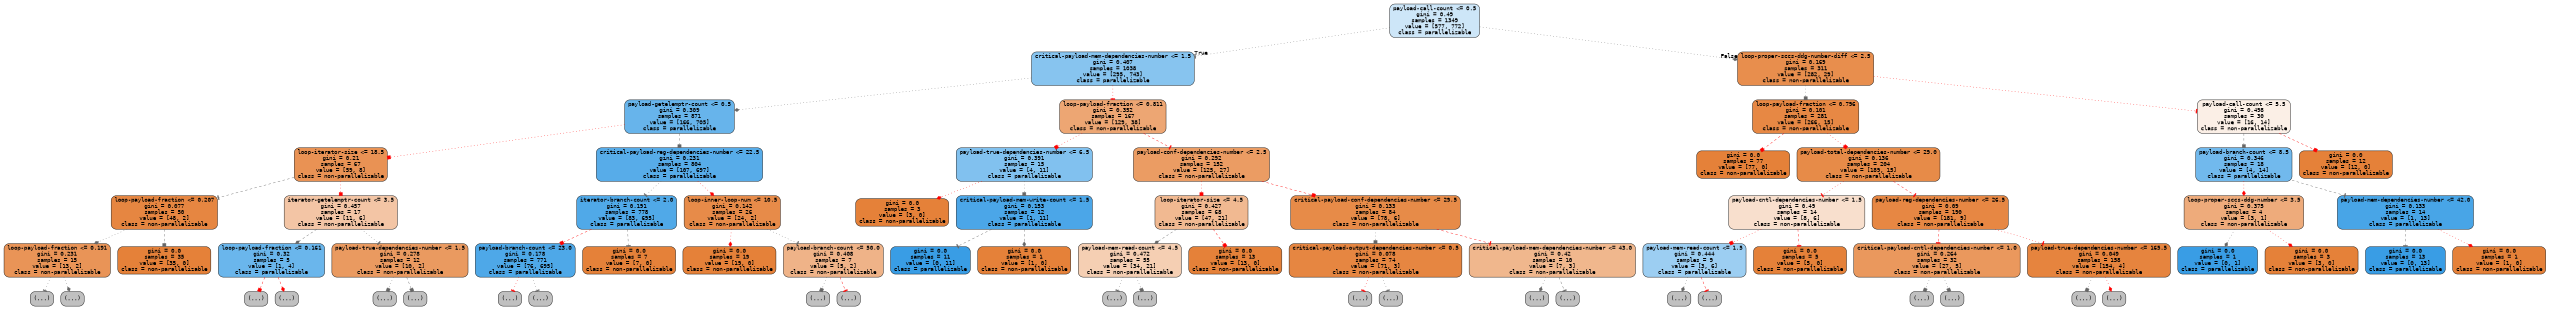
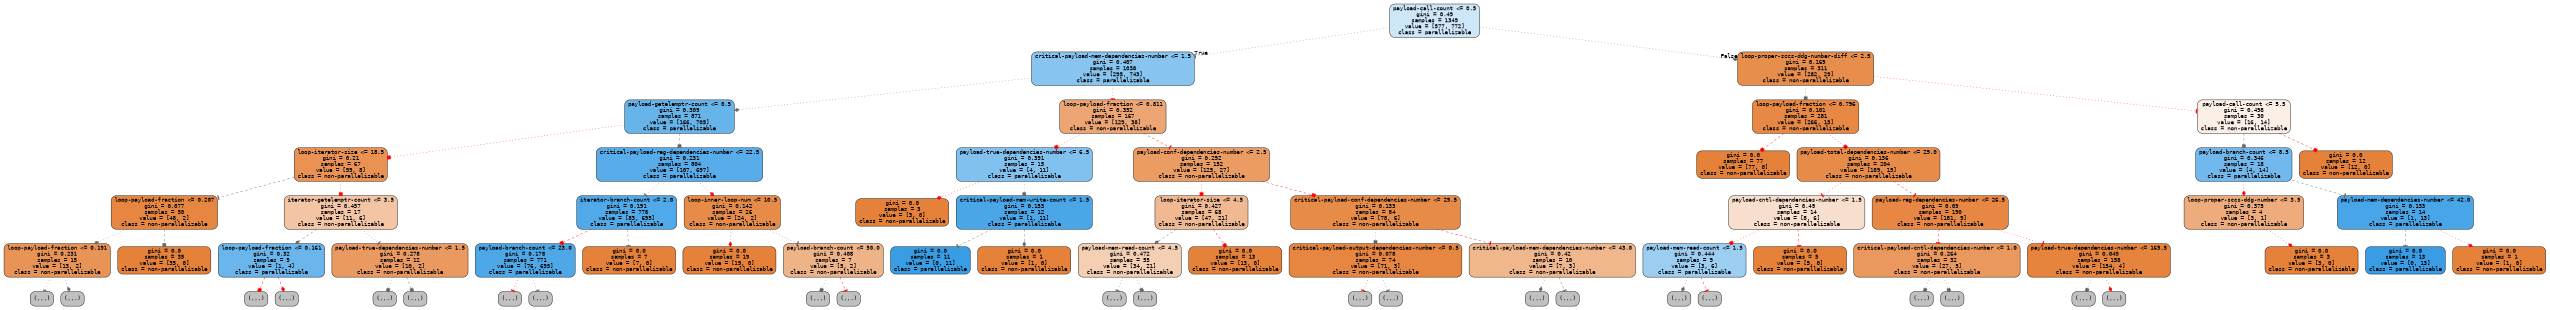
node "gini = 0.0 samples = 1 value = [0, 1] class = parallelizable": removed
